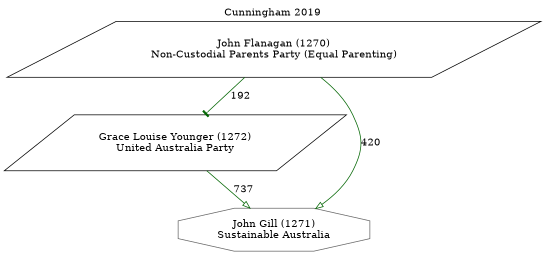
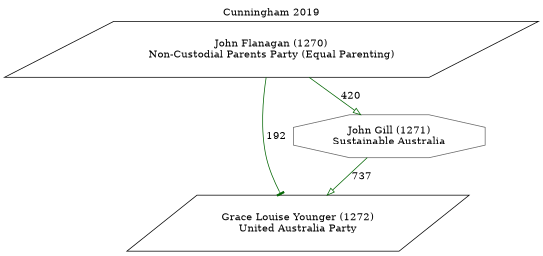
edge "Grace Louise Younger (1272) United Australia Party" -> "John Gill (1271) Sustainable Australia": reversed
